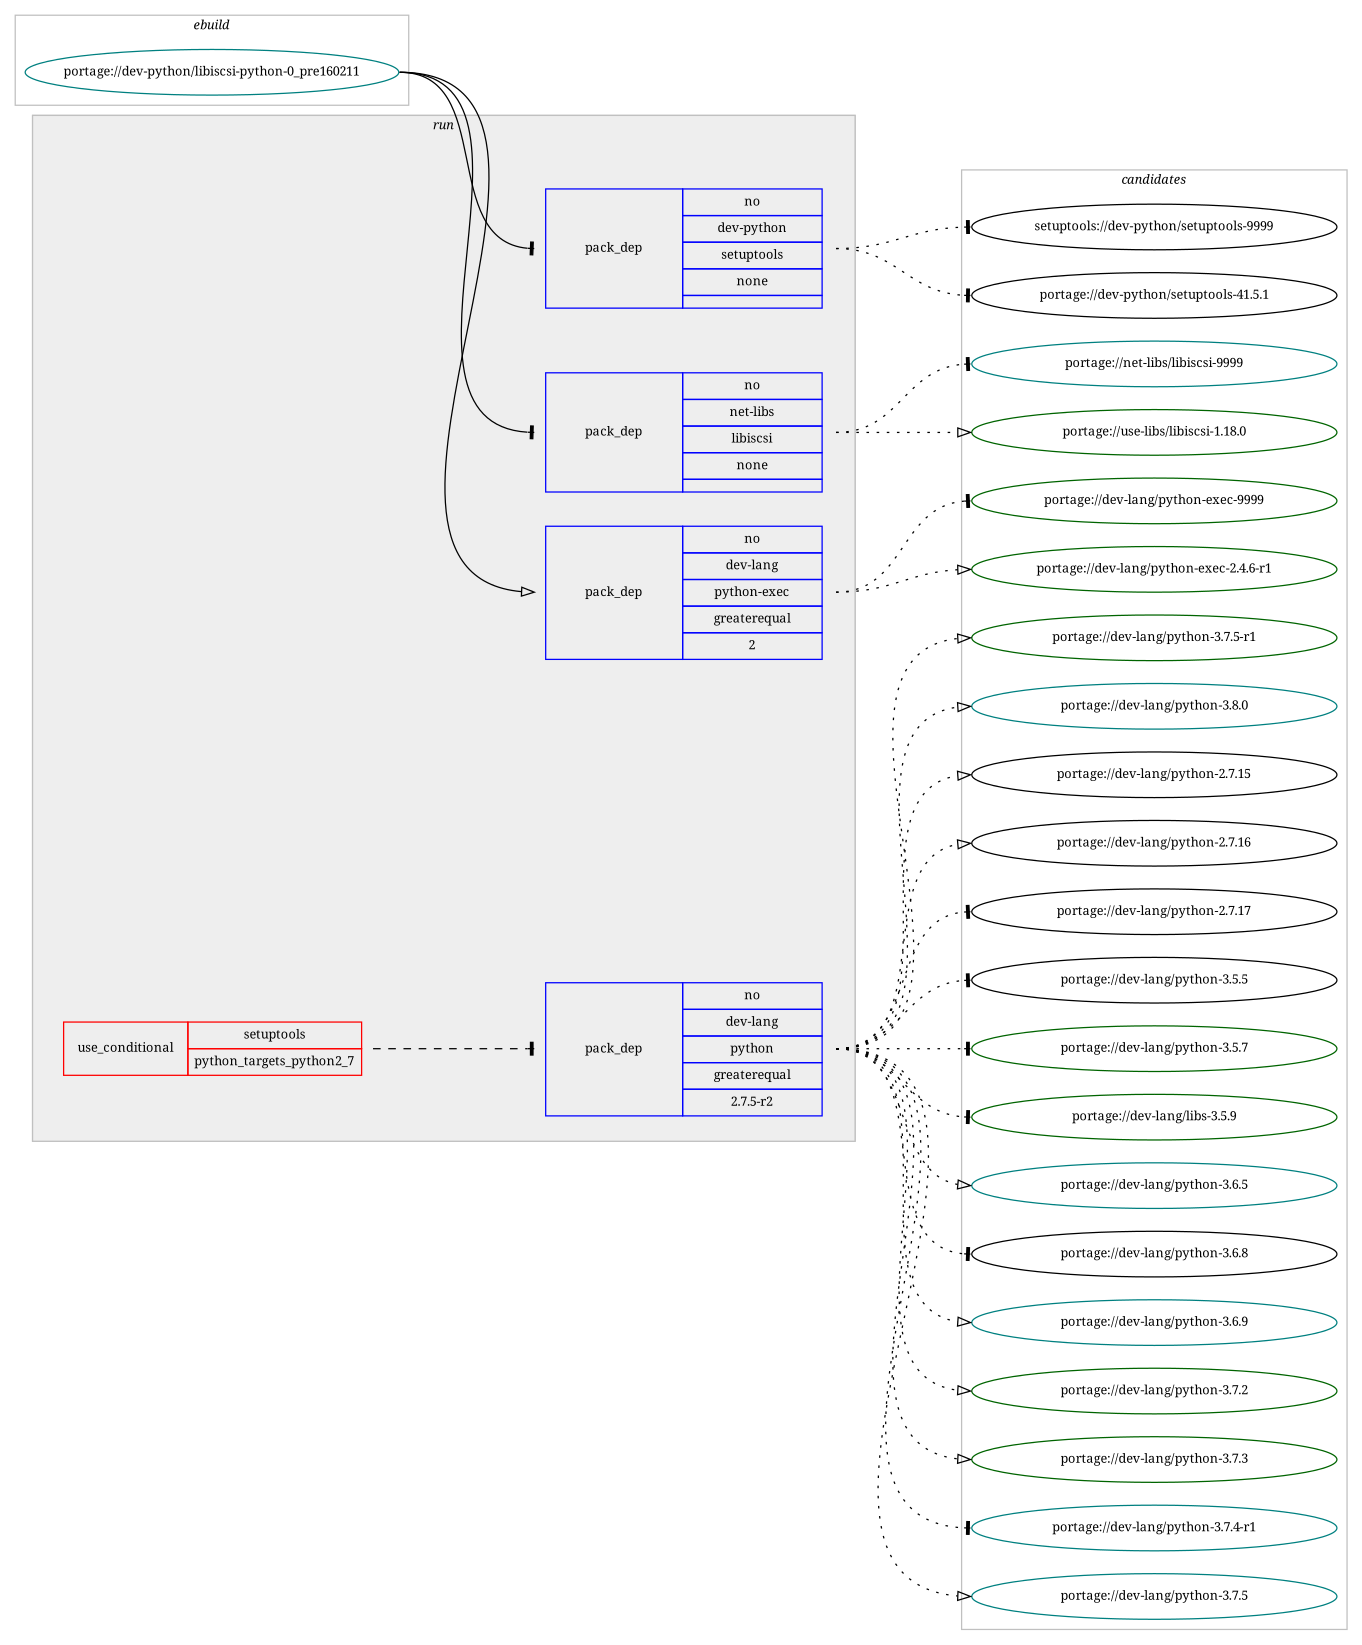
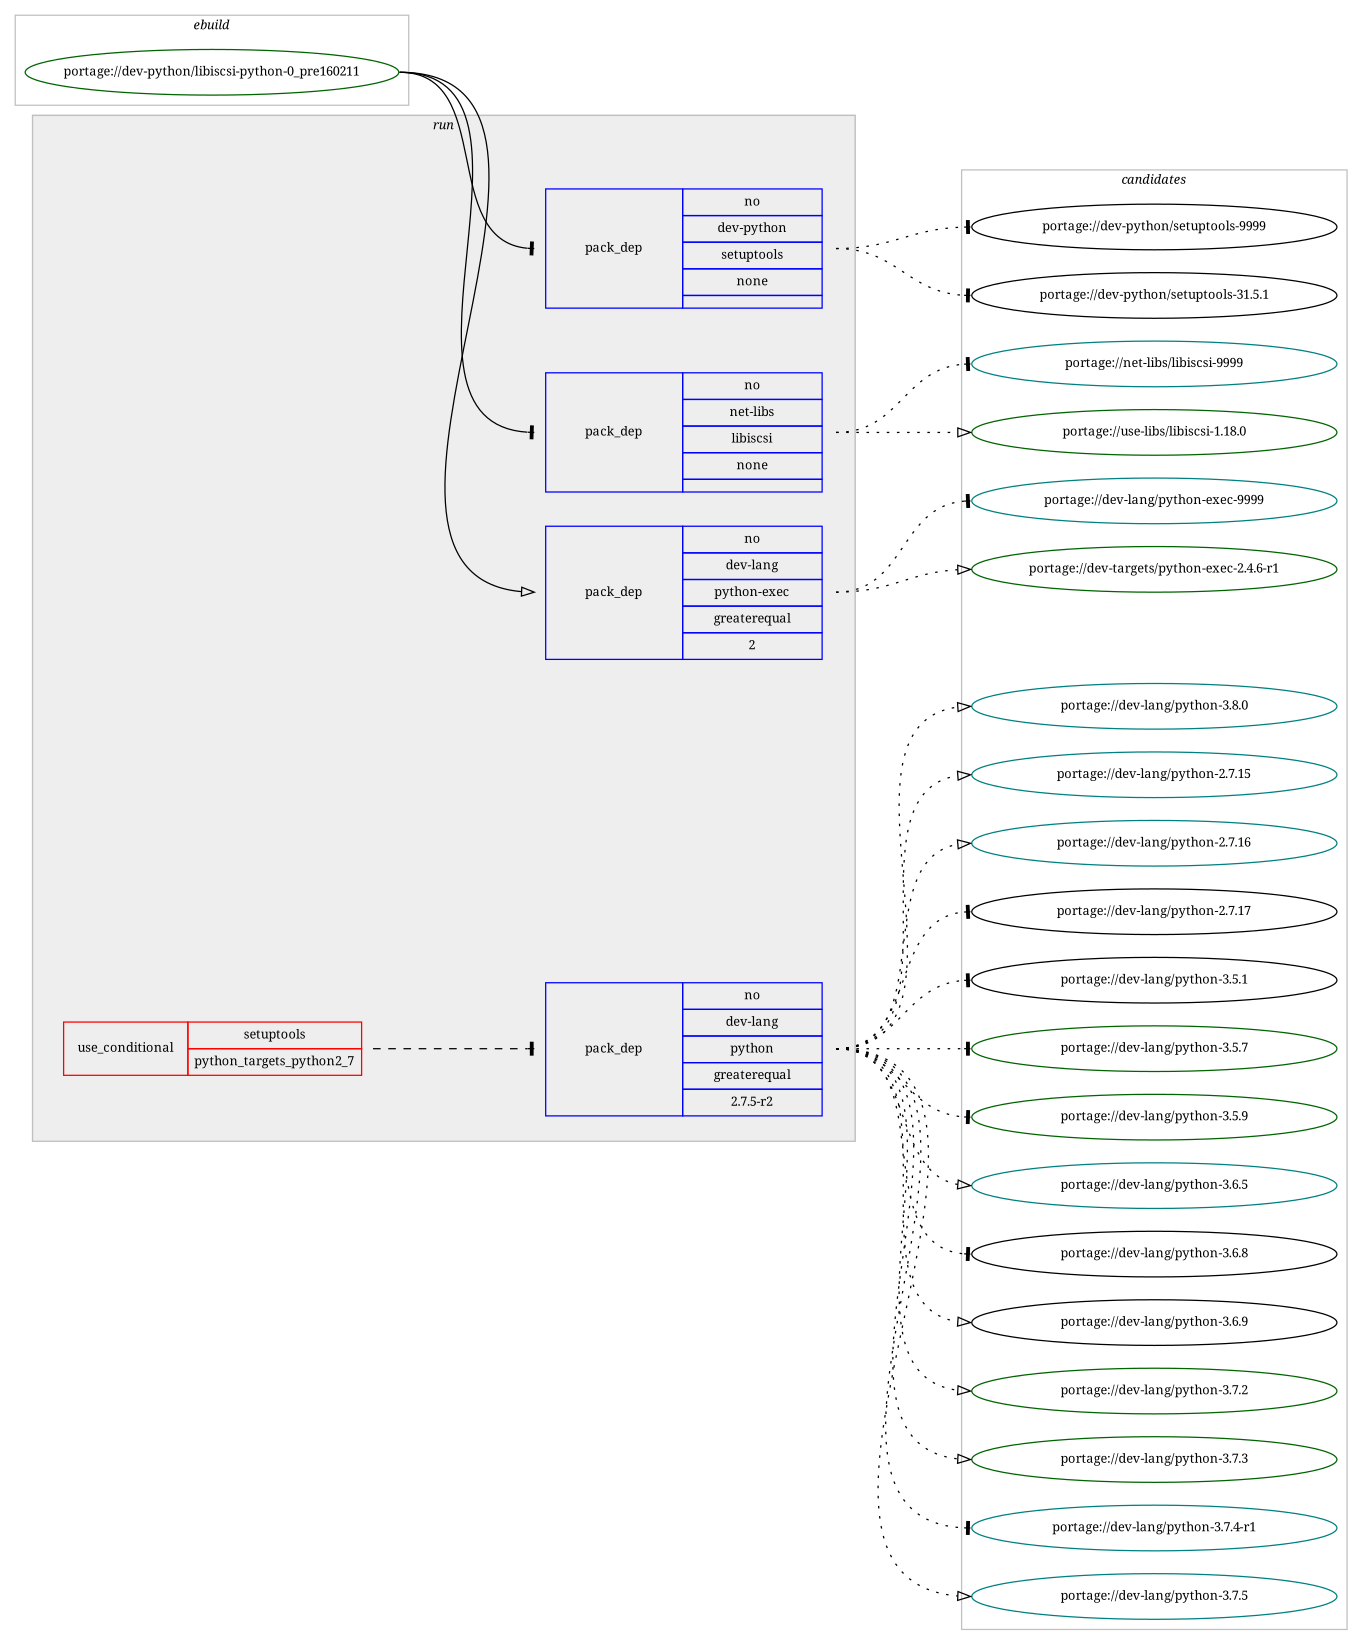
node "portage://dev-python/libiscsi-python-0_pre160211": color teal -> darkgreen
node "setuptools://dev-python/setuptools-9999": label "setuptools://dev-python/setuptools-9999" -> "portage://dev-python/setuptools-9999"
node "portage://dev-python/setuptools-41.5.1": label "portage://dev-python/setuptools-41.5.1" -> "portage://dev-python/setuptools-31.5.1"
node "portage://dev-lang/python-exec-9999": color darkgreen -> teal
node "portage://dev-lang/python-exec-2.4.6-r1": label "portage://dev-lang/python-exec-2.4.6-r1" -> "portage://dev-targets/python-exec-2.4.6-r1"
node "portage://dev-lang/python-3.7.5-r1": removed
node "portage://dev-lang/python-2.7.15": color black -> teal
node "portage://dev-lang/python-2.7.16": color black -> teal
node "portage://dev-lang/python-3.5.5": label "portage://dev-lang/python-3.5.5" -> "portage://dev-lang/python-3.5.1"
node "portage://dev-lang/libs-3.5.9": label "portage://dev-lang/libs-3.5.9" -> "portage://dev-lang/python-3.5.9"
node "portage://dev-lang/python-3.6.9": color teal -> black
